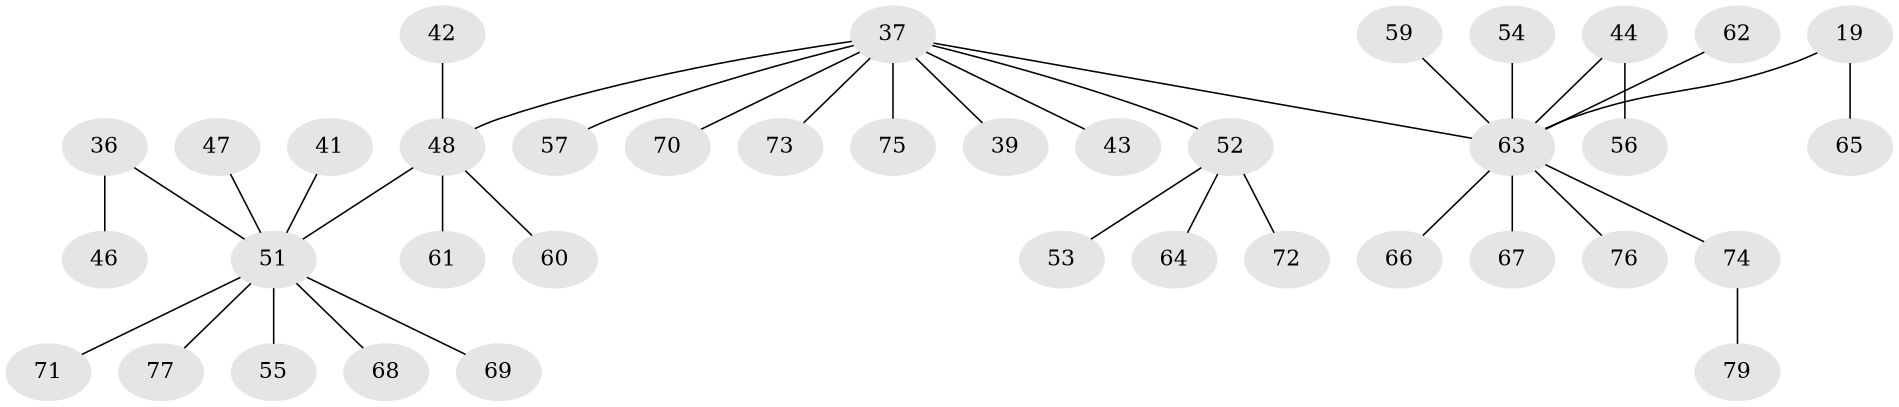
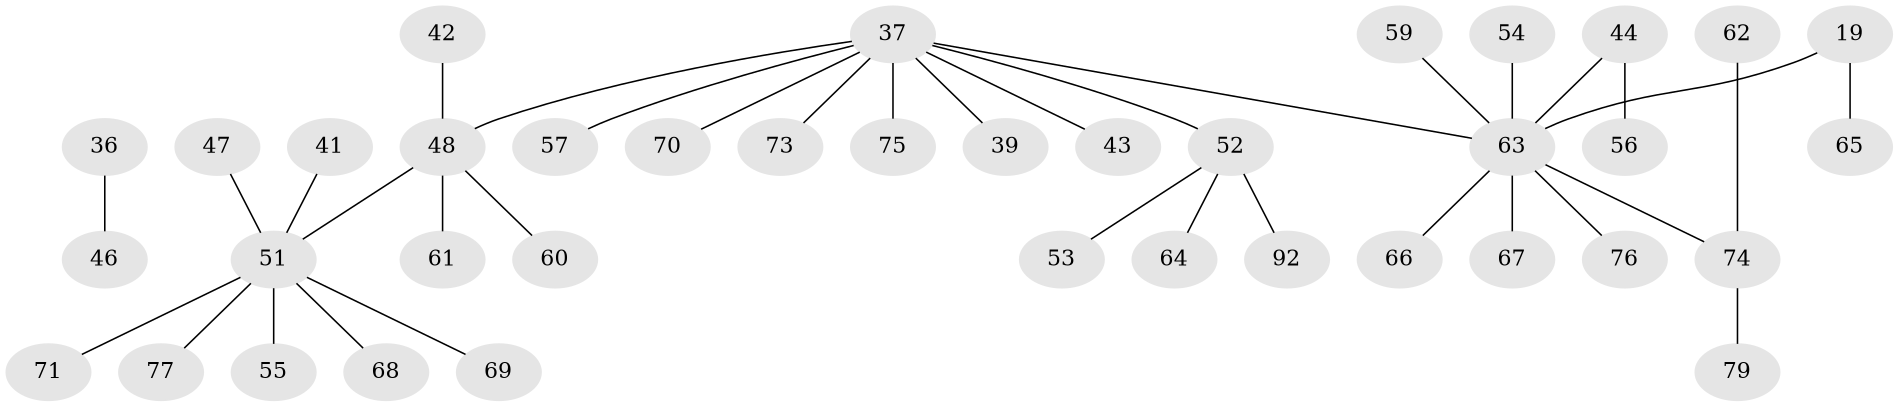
edge "62" -- "63": now "62" -- "74"
edge "36" -- "51": removed
node "72": label "72" -> "92"
